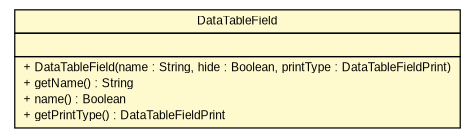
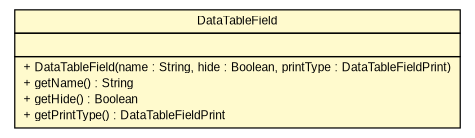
node "DataTableField": text "+ name() : Boolean" -> "+ getHide() : Boolean"
